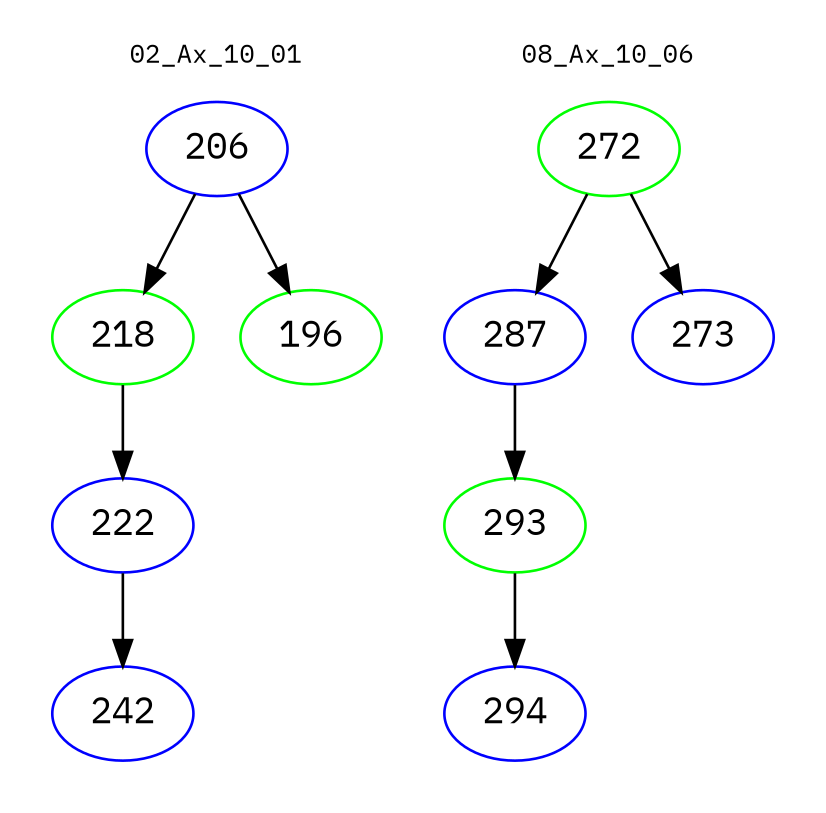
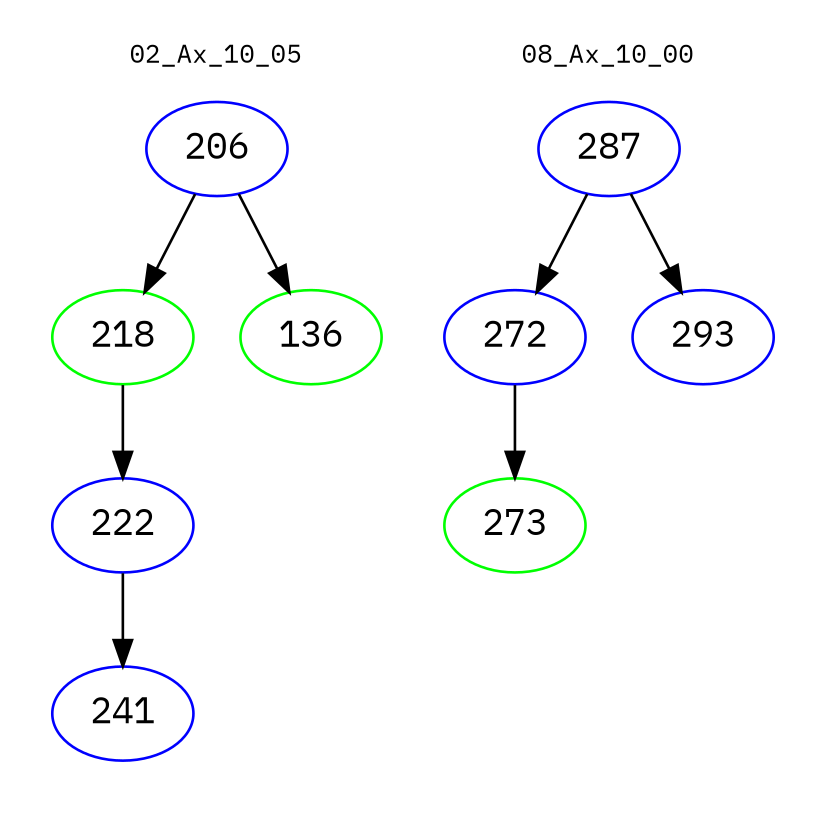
cluster "02_Ax_10_01": label "02_Ax_10_01" -> "02_Ax_10_05"
cluster "08_Ax_10_06": label "08_Ax_10_06" -> "08_Ax_10_00"
node "272": color green -> blue
edge "272" -> "287": reversed
node "196": label "196" -> "136"
node "273": color blue -> green
node "293": color green -> blue
node "242": label "242" -> "241"
node "294": removed
